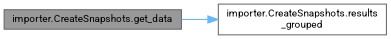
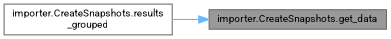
edge "importer.CreateSnapshots.get_data" -> "importer.CreateSnapshots.results _grouped": reversed
